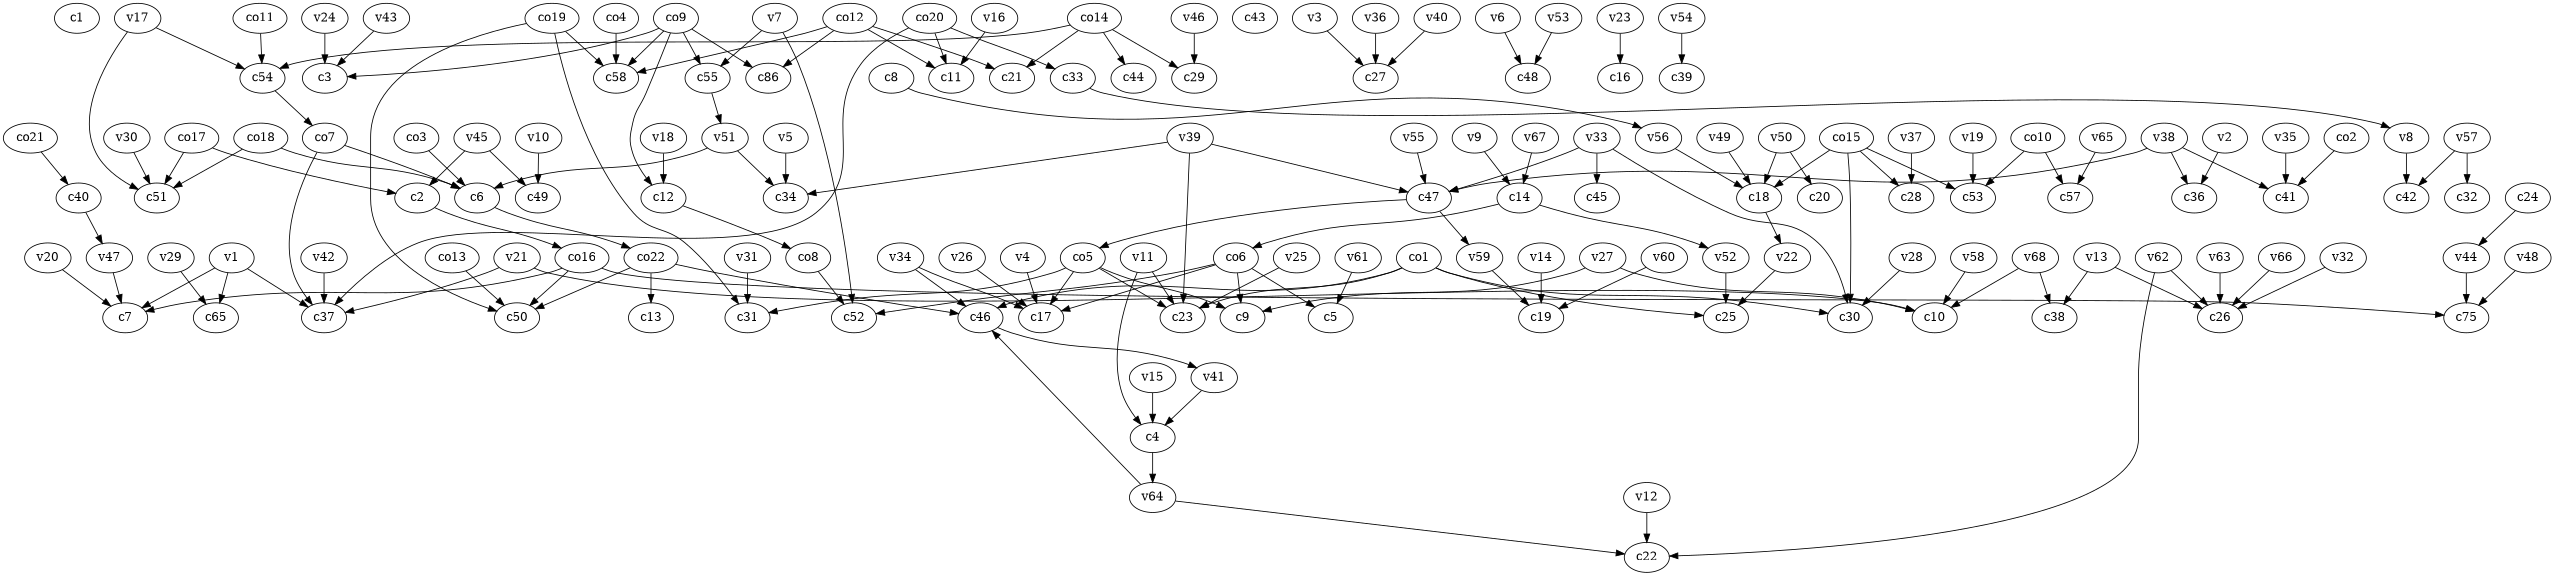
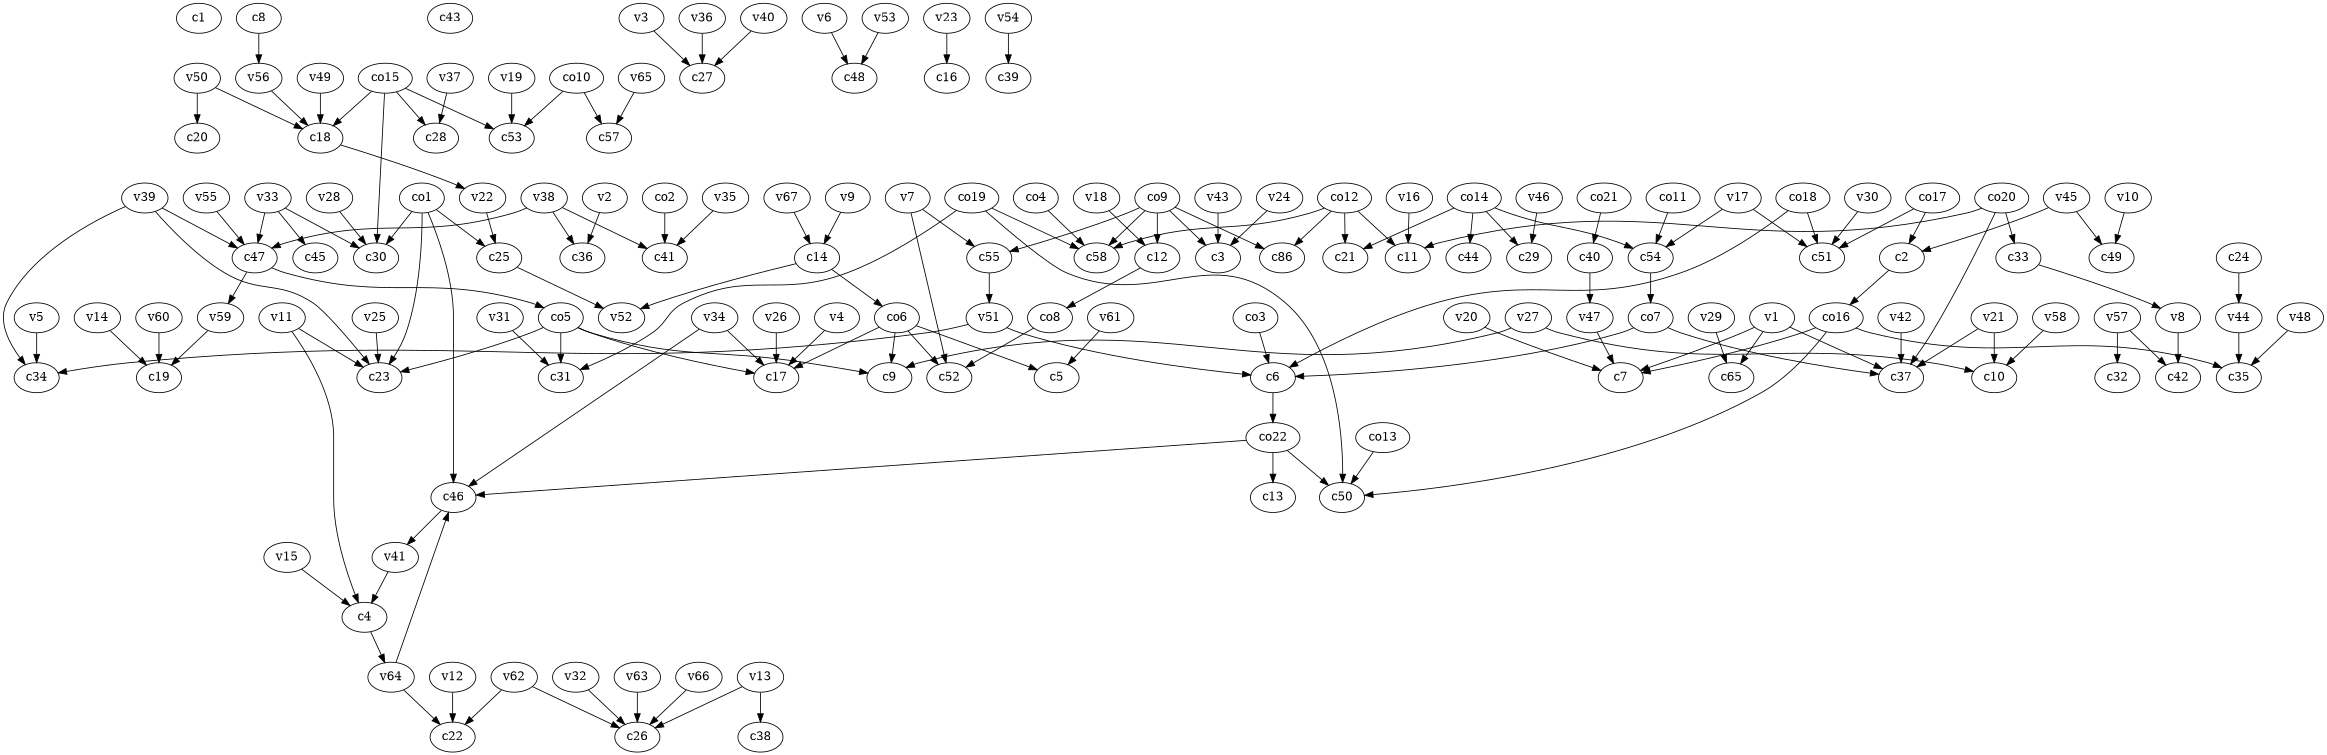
node "v68": removed
edge "v52" -> "c25": reversed
node "c75": label "c75" -> "c35"
